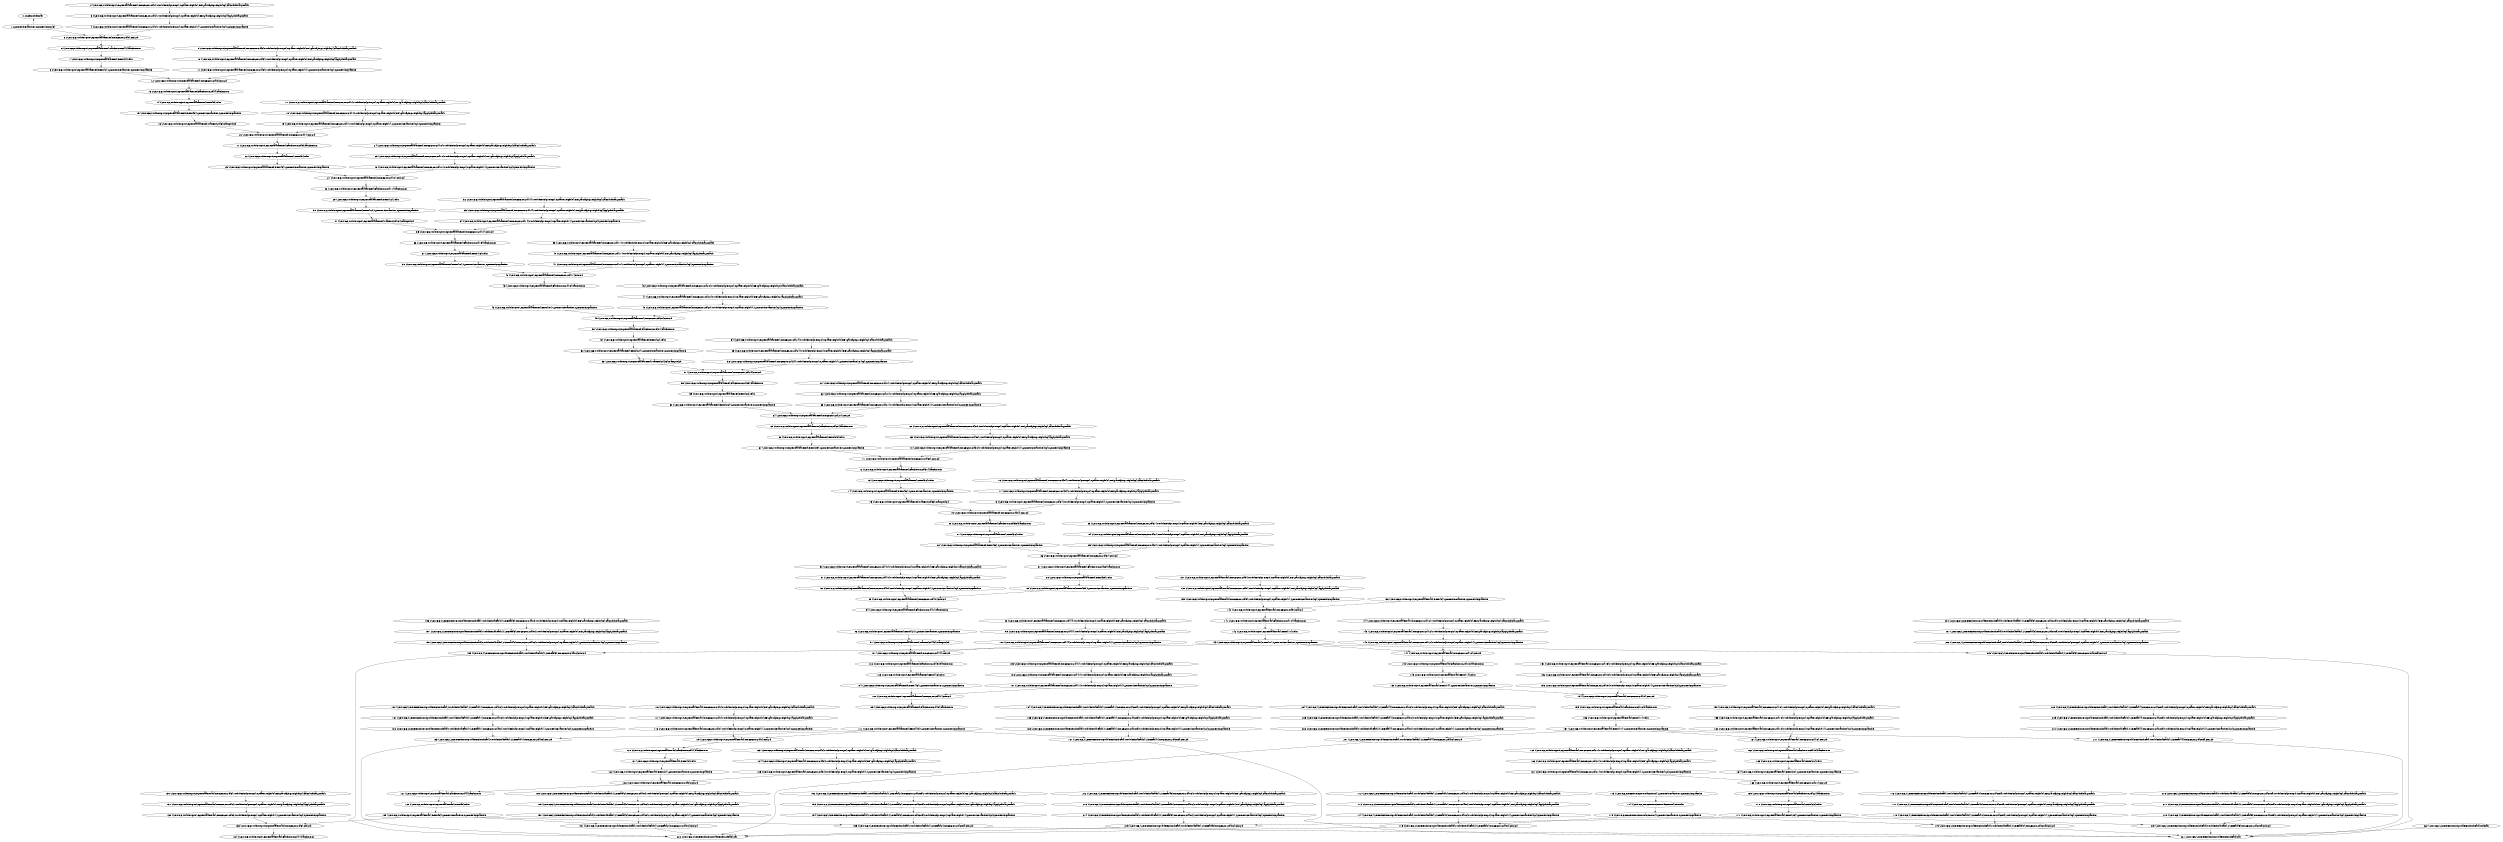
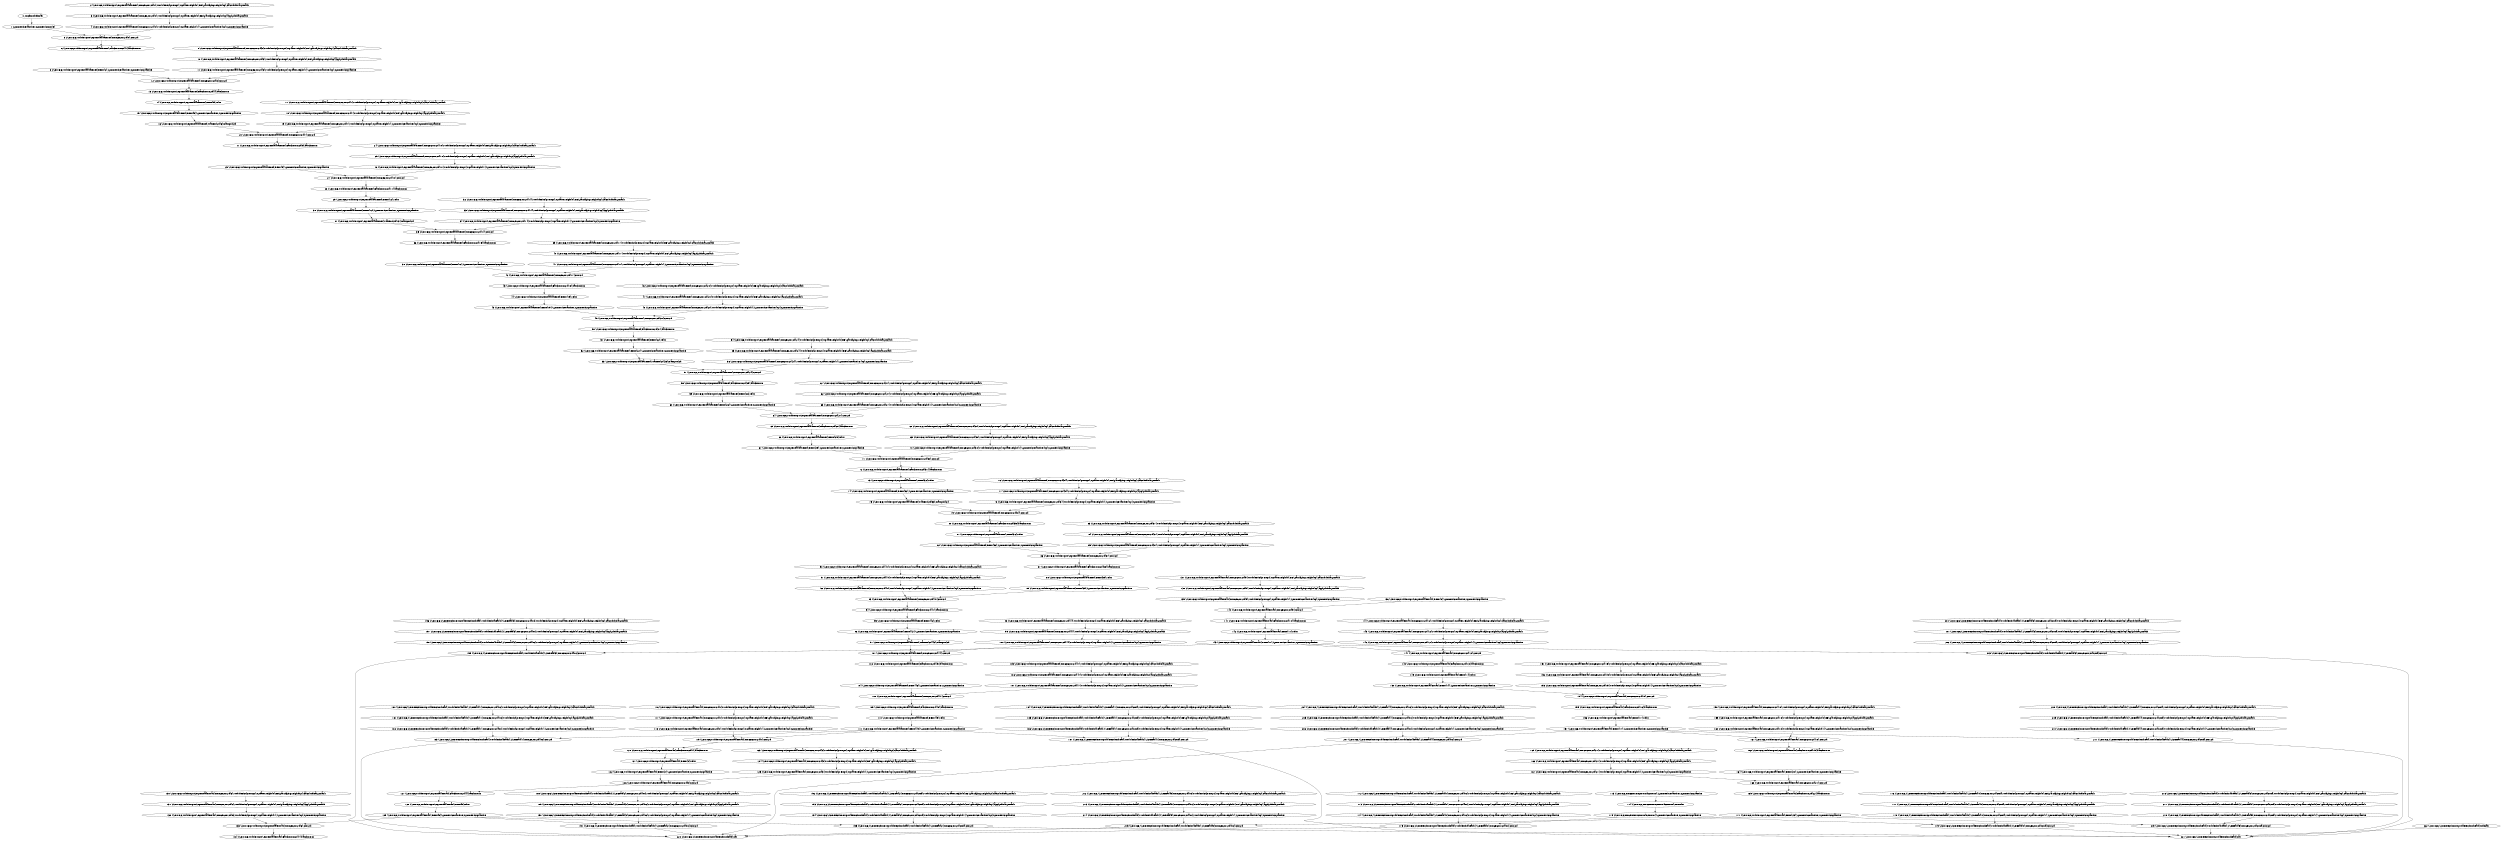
edge "1 SymmetricQuantizer/symmetric_model" -> "0 /nncf_model_max": reversed
node "7 SSD_VGG/MultiOutputSequential[basenet]/ReLU[2]/relu_": removed
node "22 SSD_VGG/MultiOutputSequential[basenet]/ReLU[9]/relu_": removed
node "37 SSD_VGG/MultiOutputSequential[basenet]/ReLU[16]/relu_": removed
node "44 SSD_VGG/MultiOutputSequential[basenet]/ReLU[19]/relu_": added
node "95 SSD_VGG/MultiOutputSequential[basenet]/ReLU[42]/relu_": added
node "103 SSD_VGG/MultiOutputSequential[basenet]/ReLU[46]/relu_": removed
node "110 SSD_VGG/MultiOutputSequential[basenet]/ReLU[49]/relu_": added
node "163 SSD_VGG/MultiOutputSequential[extras]/ReLU[20]/relu_": removed
node "170 SSD_VGG/MultiOutputSequential[extras]/ReLU[23]/relu_": removed
